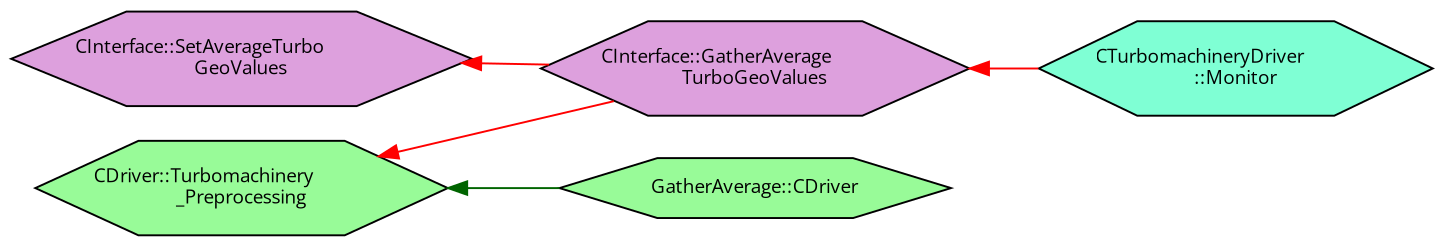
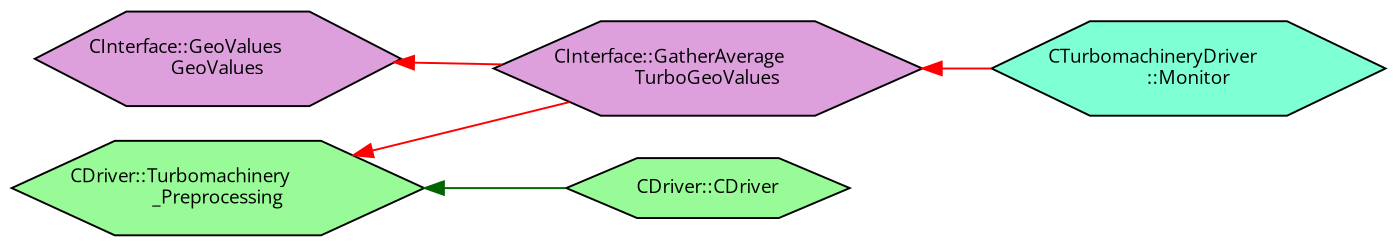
node "CInterface::SetAverageTurbo GeoValues": label "CInterface::SetAverageTurbo GeoValues" -> "CInterface::GeoValues GeoValues"
node "GatherAverage::CDriver": label "GatherAverage::CDriver" -> "CDriver::CDriver"
